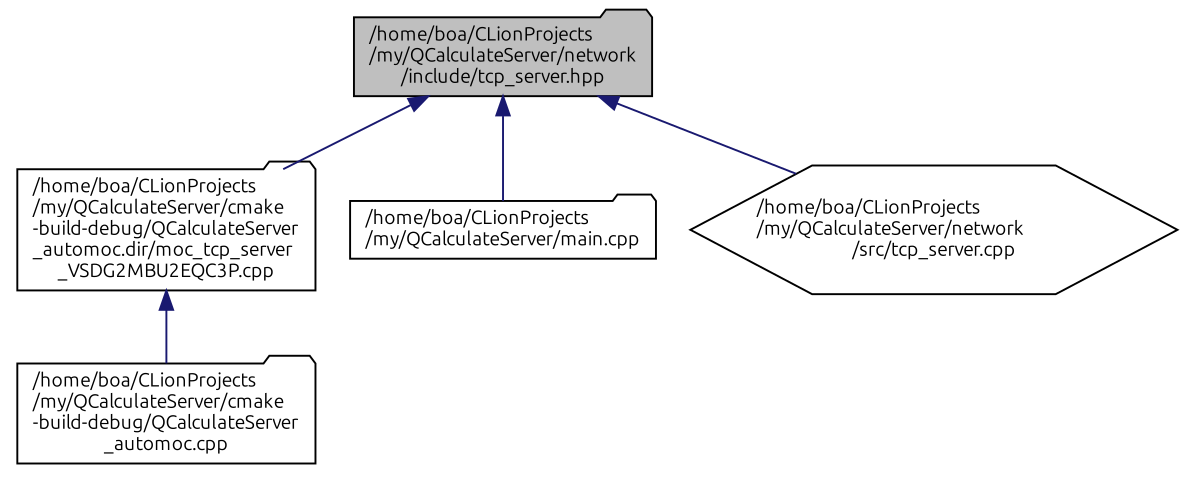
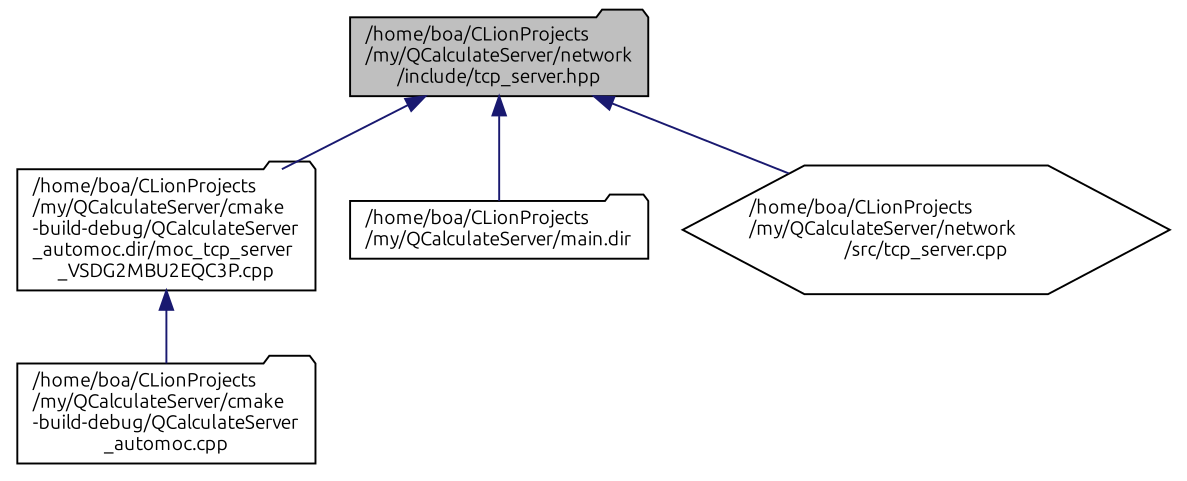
node "/home/boa/CLionProjects /my/QCalculateServer/main.cpp": label "/home/boa/CLionProjects /my/QCalculateServer/main.cpp" -> "/home/boa/CLionProjects /my/QCalculateServer/main.dir"
